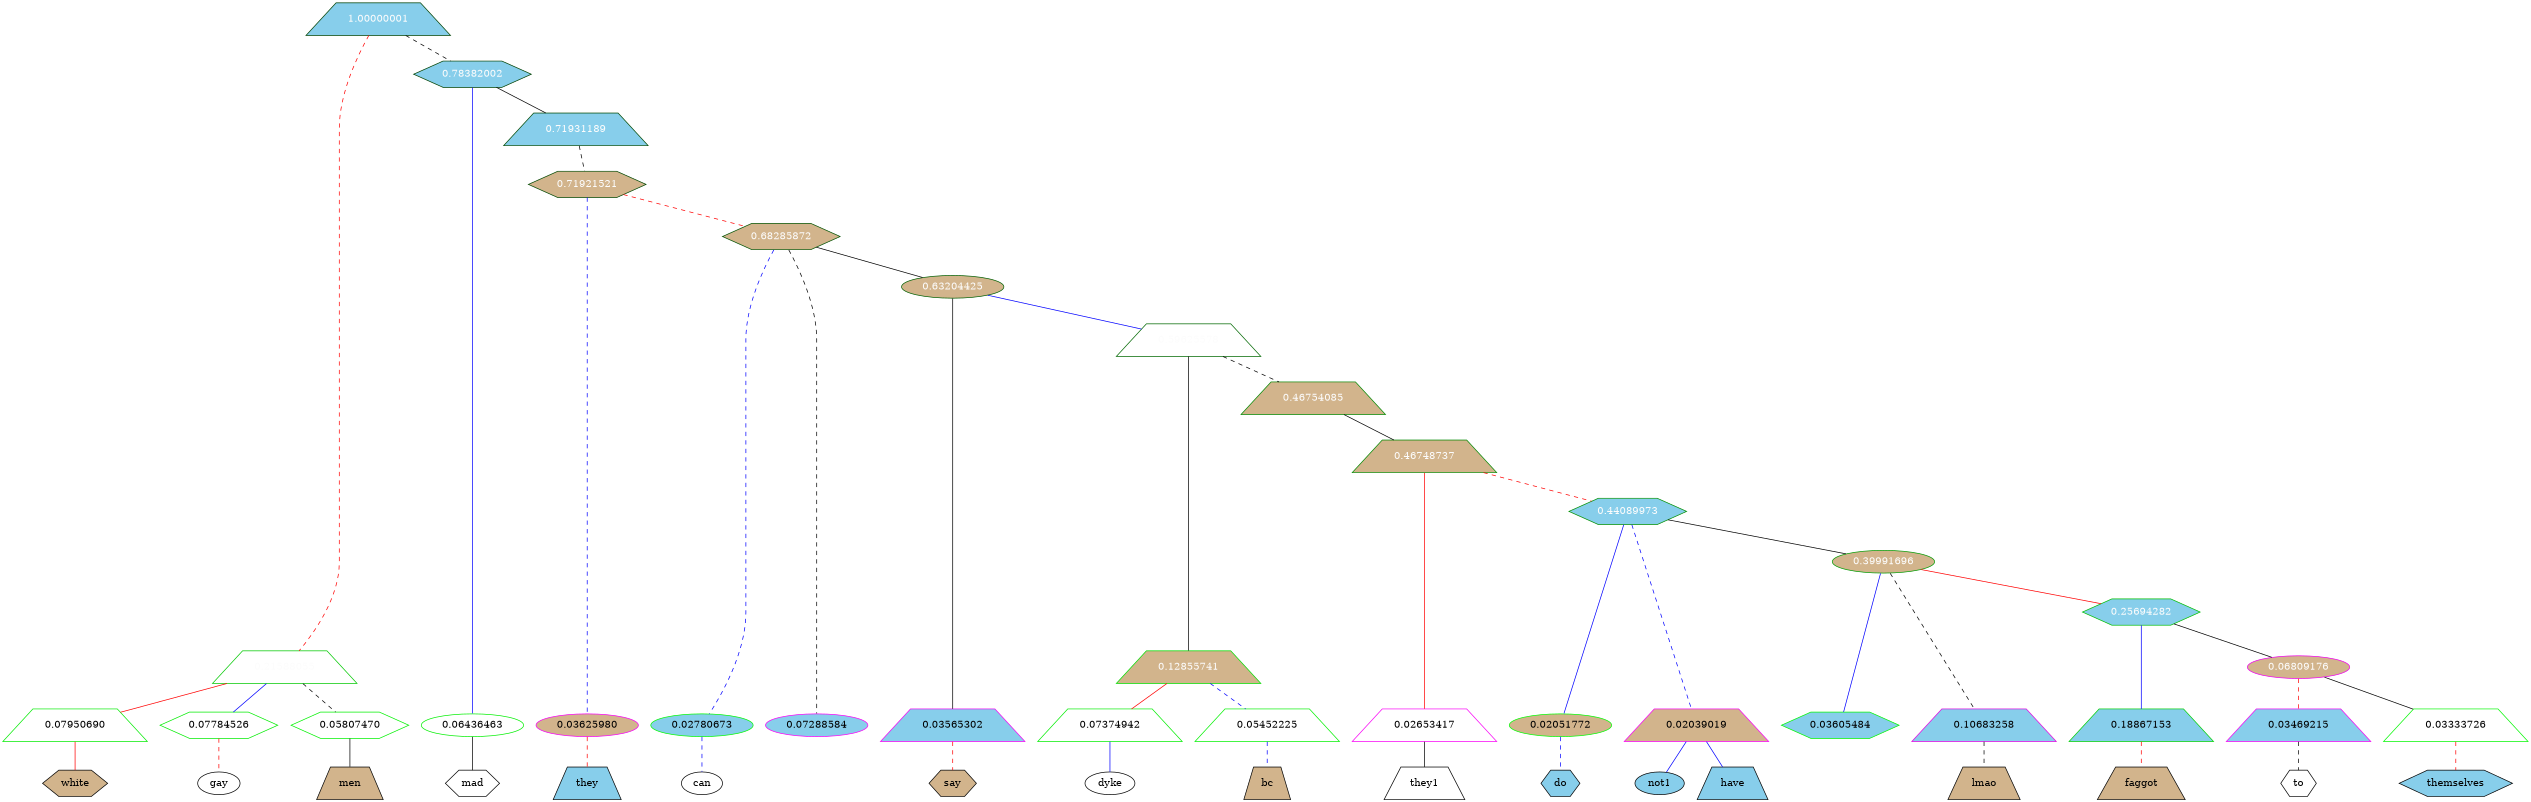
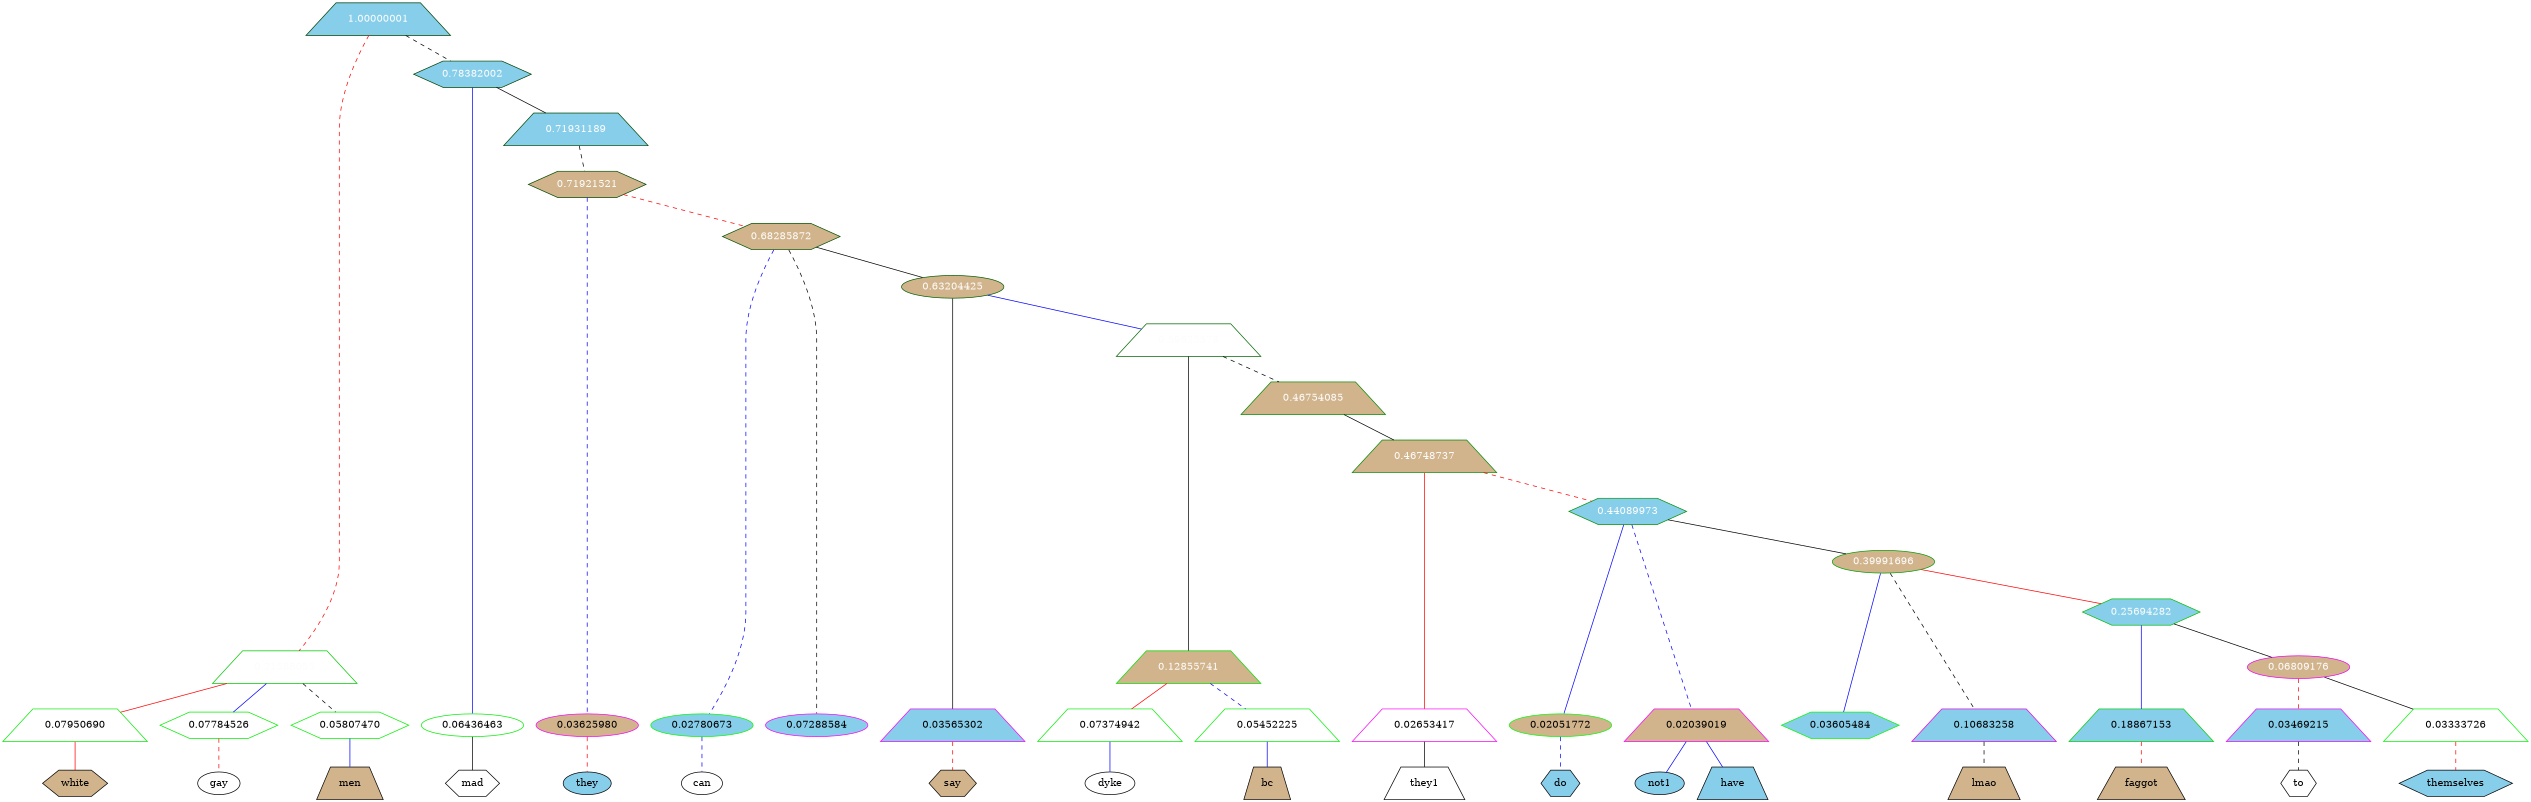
edge "0.05807470" -- "men": color black -> blue
edge "0.05452225" -- "bc": style dashed -> solid
node "they": shape trapezium -> ellipse
